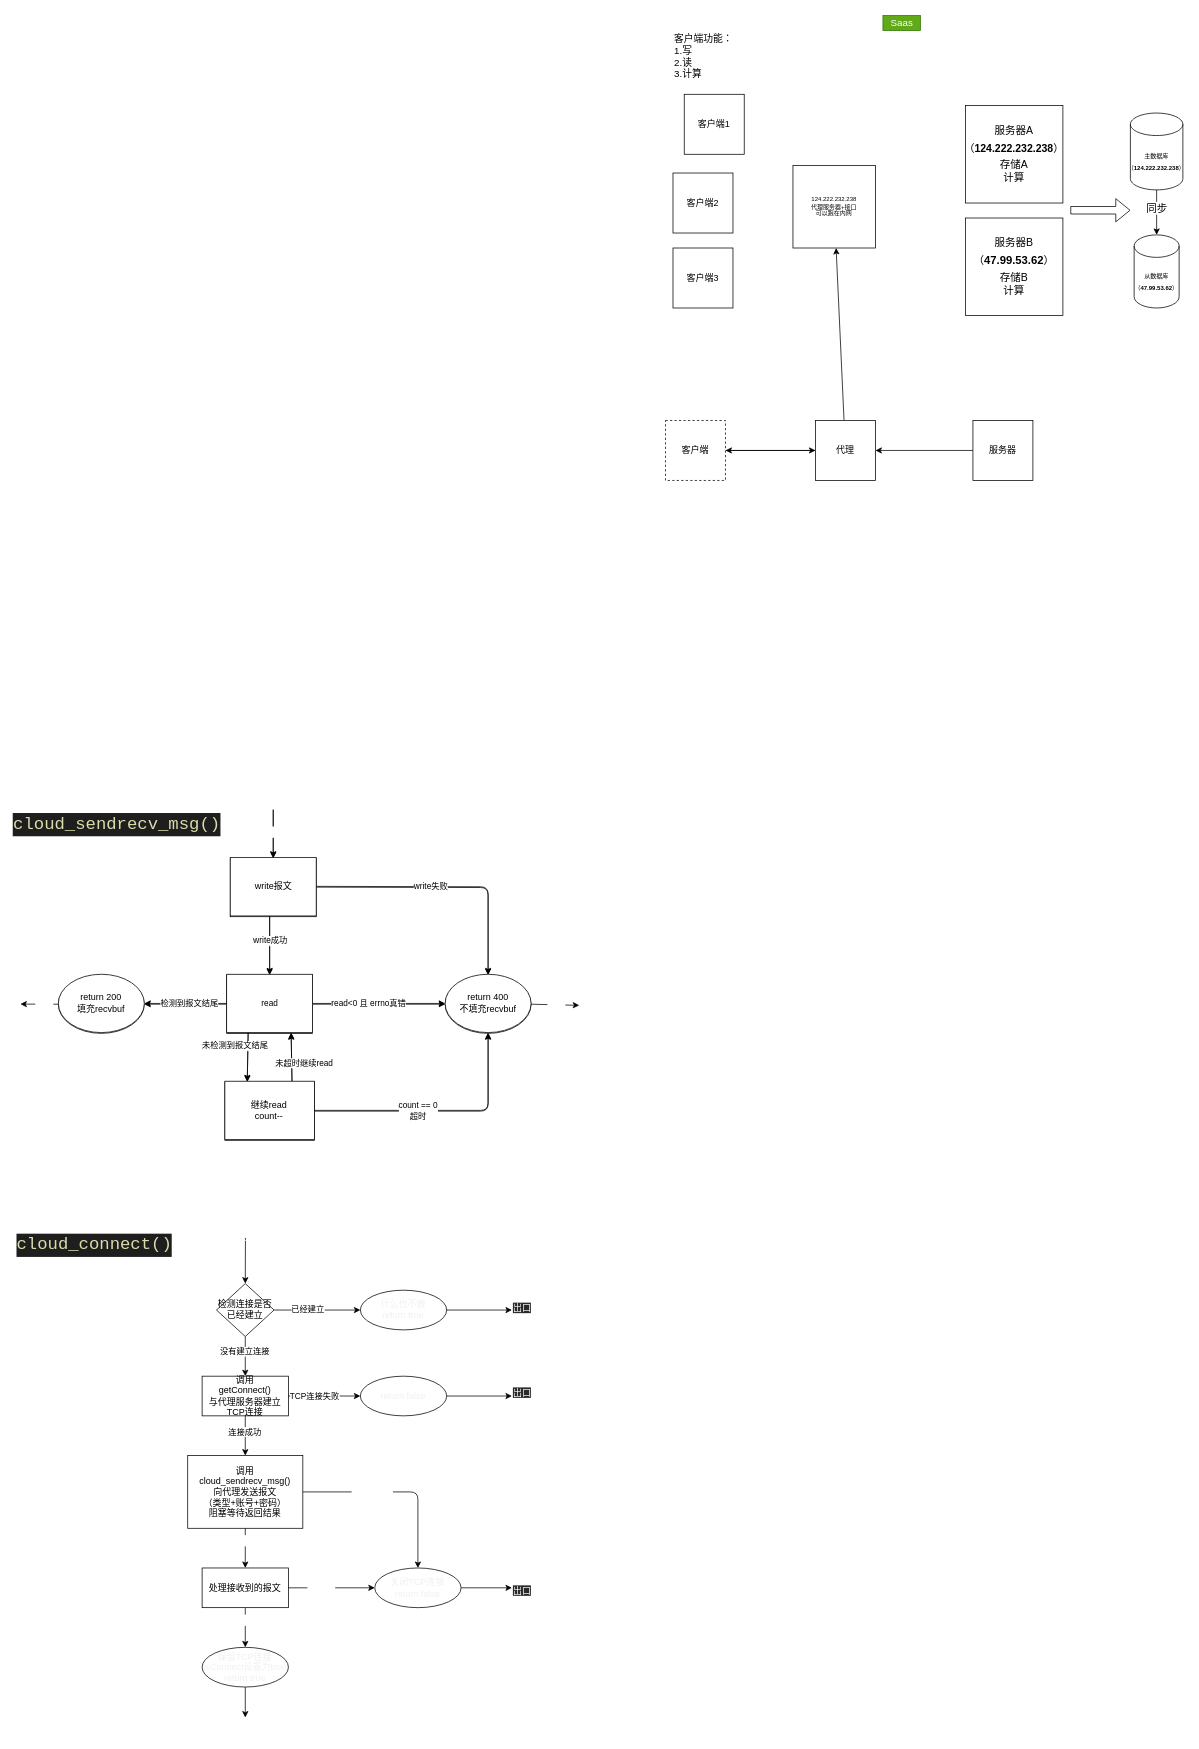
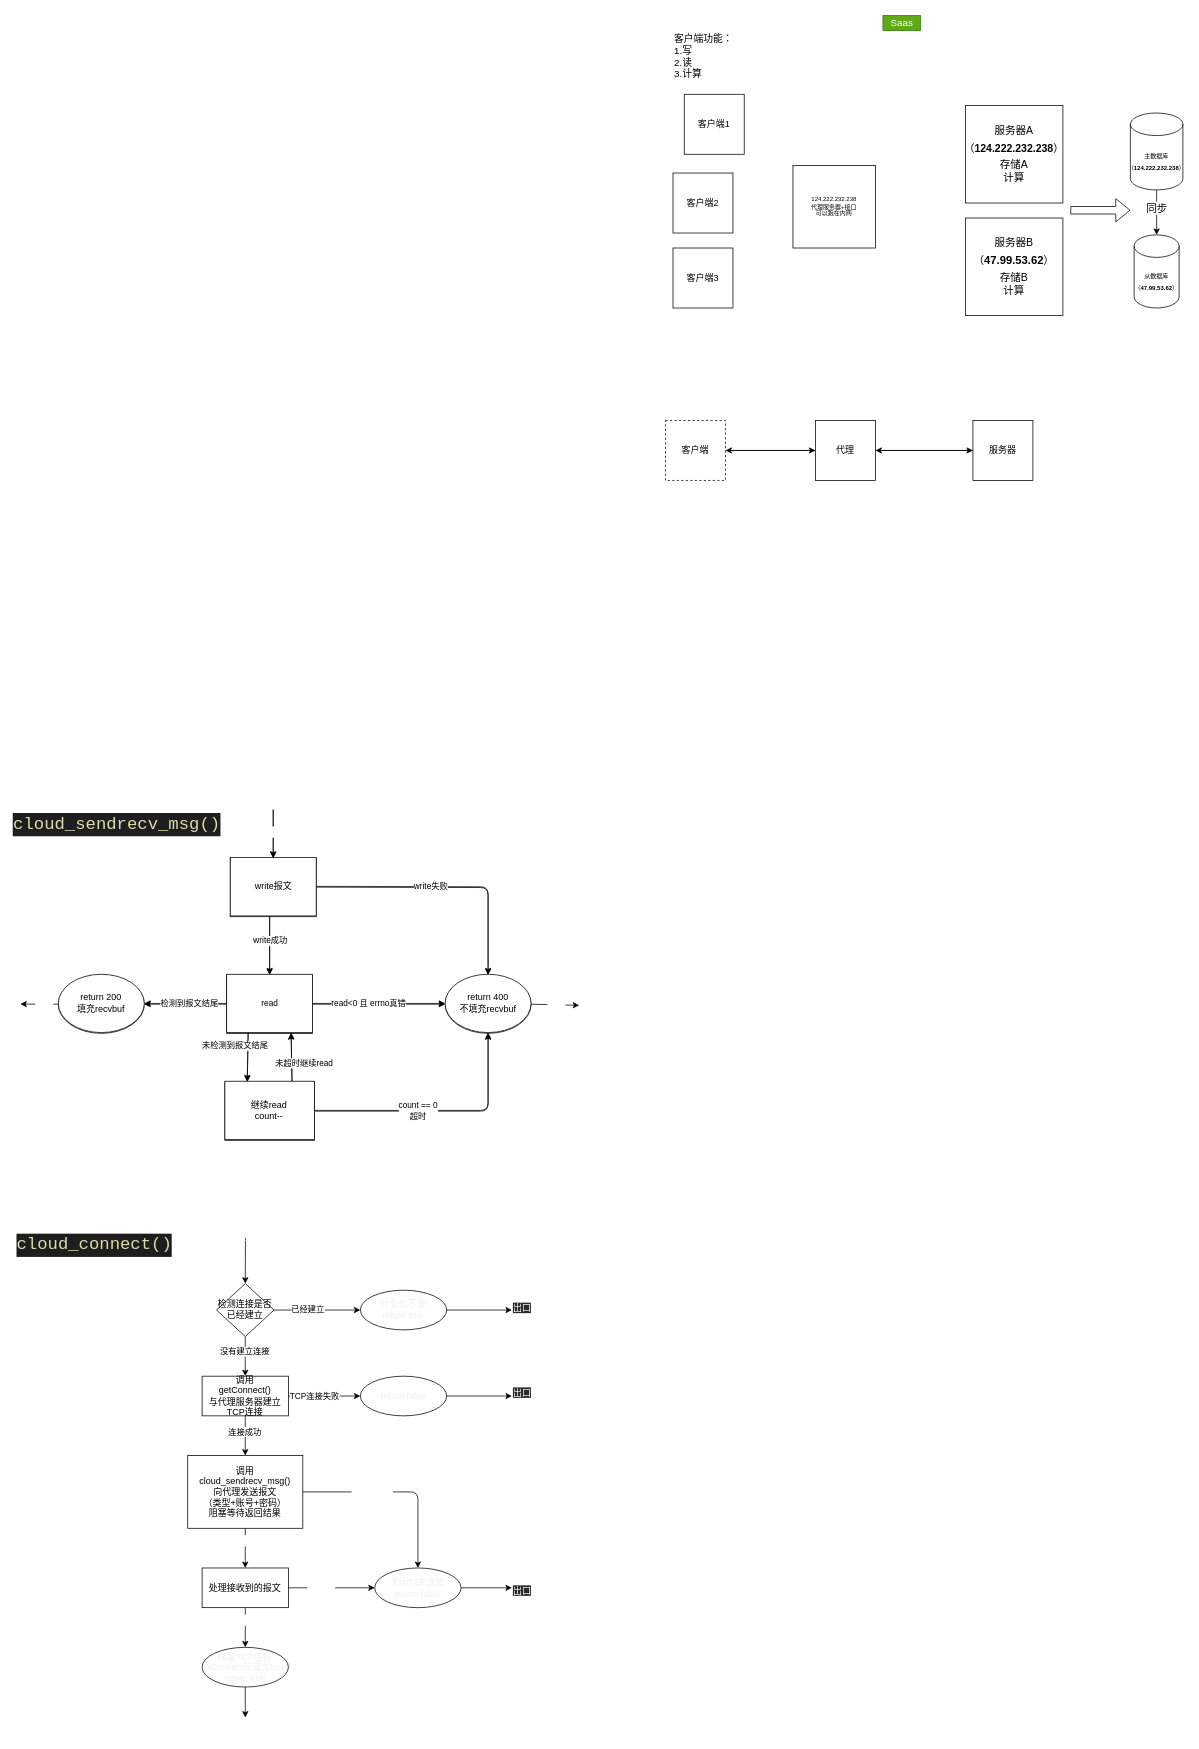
edge "代理" -> "124.222.232.238 代理服务器+接口 可以跑在内网": now "代理" -> "服务器"
